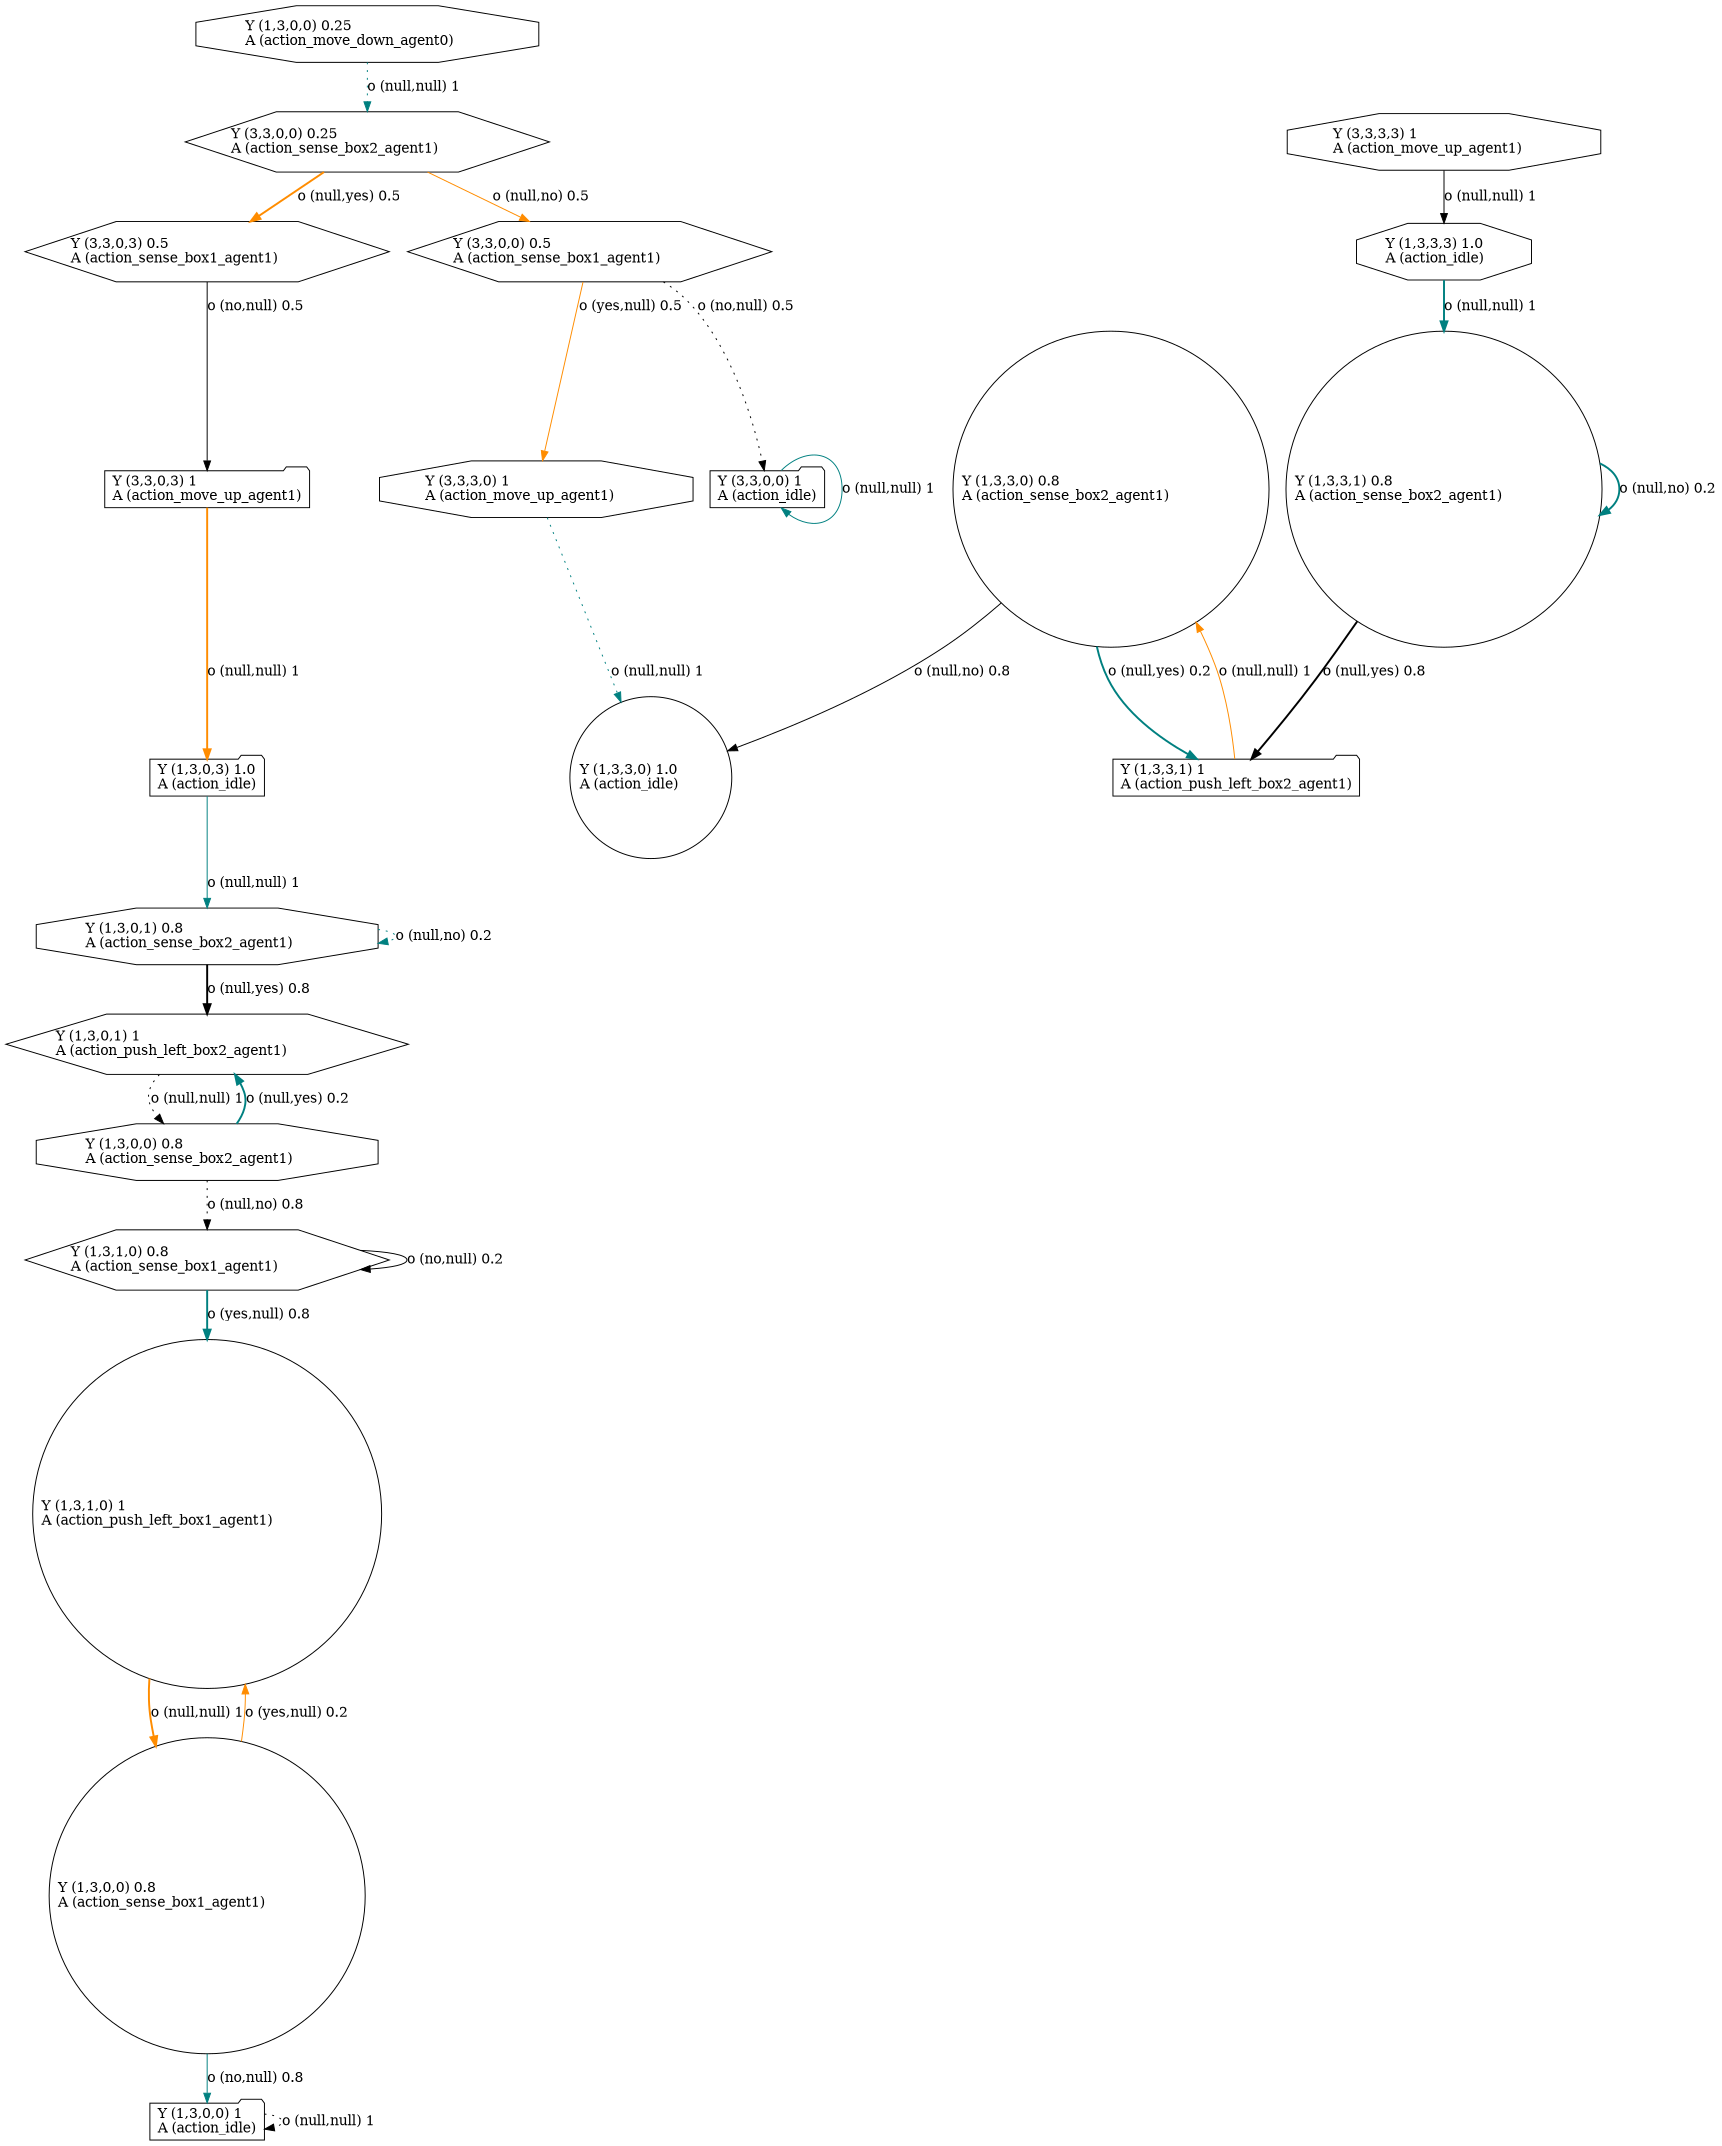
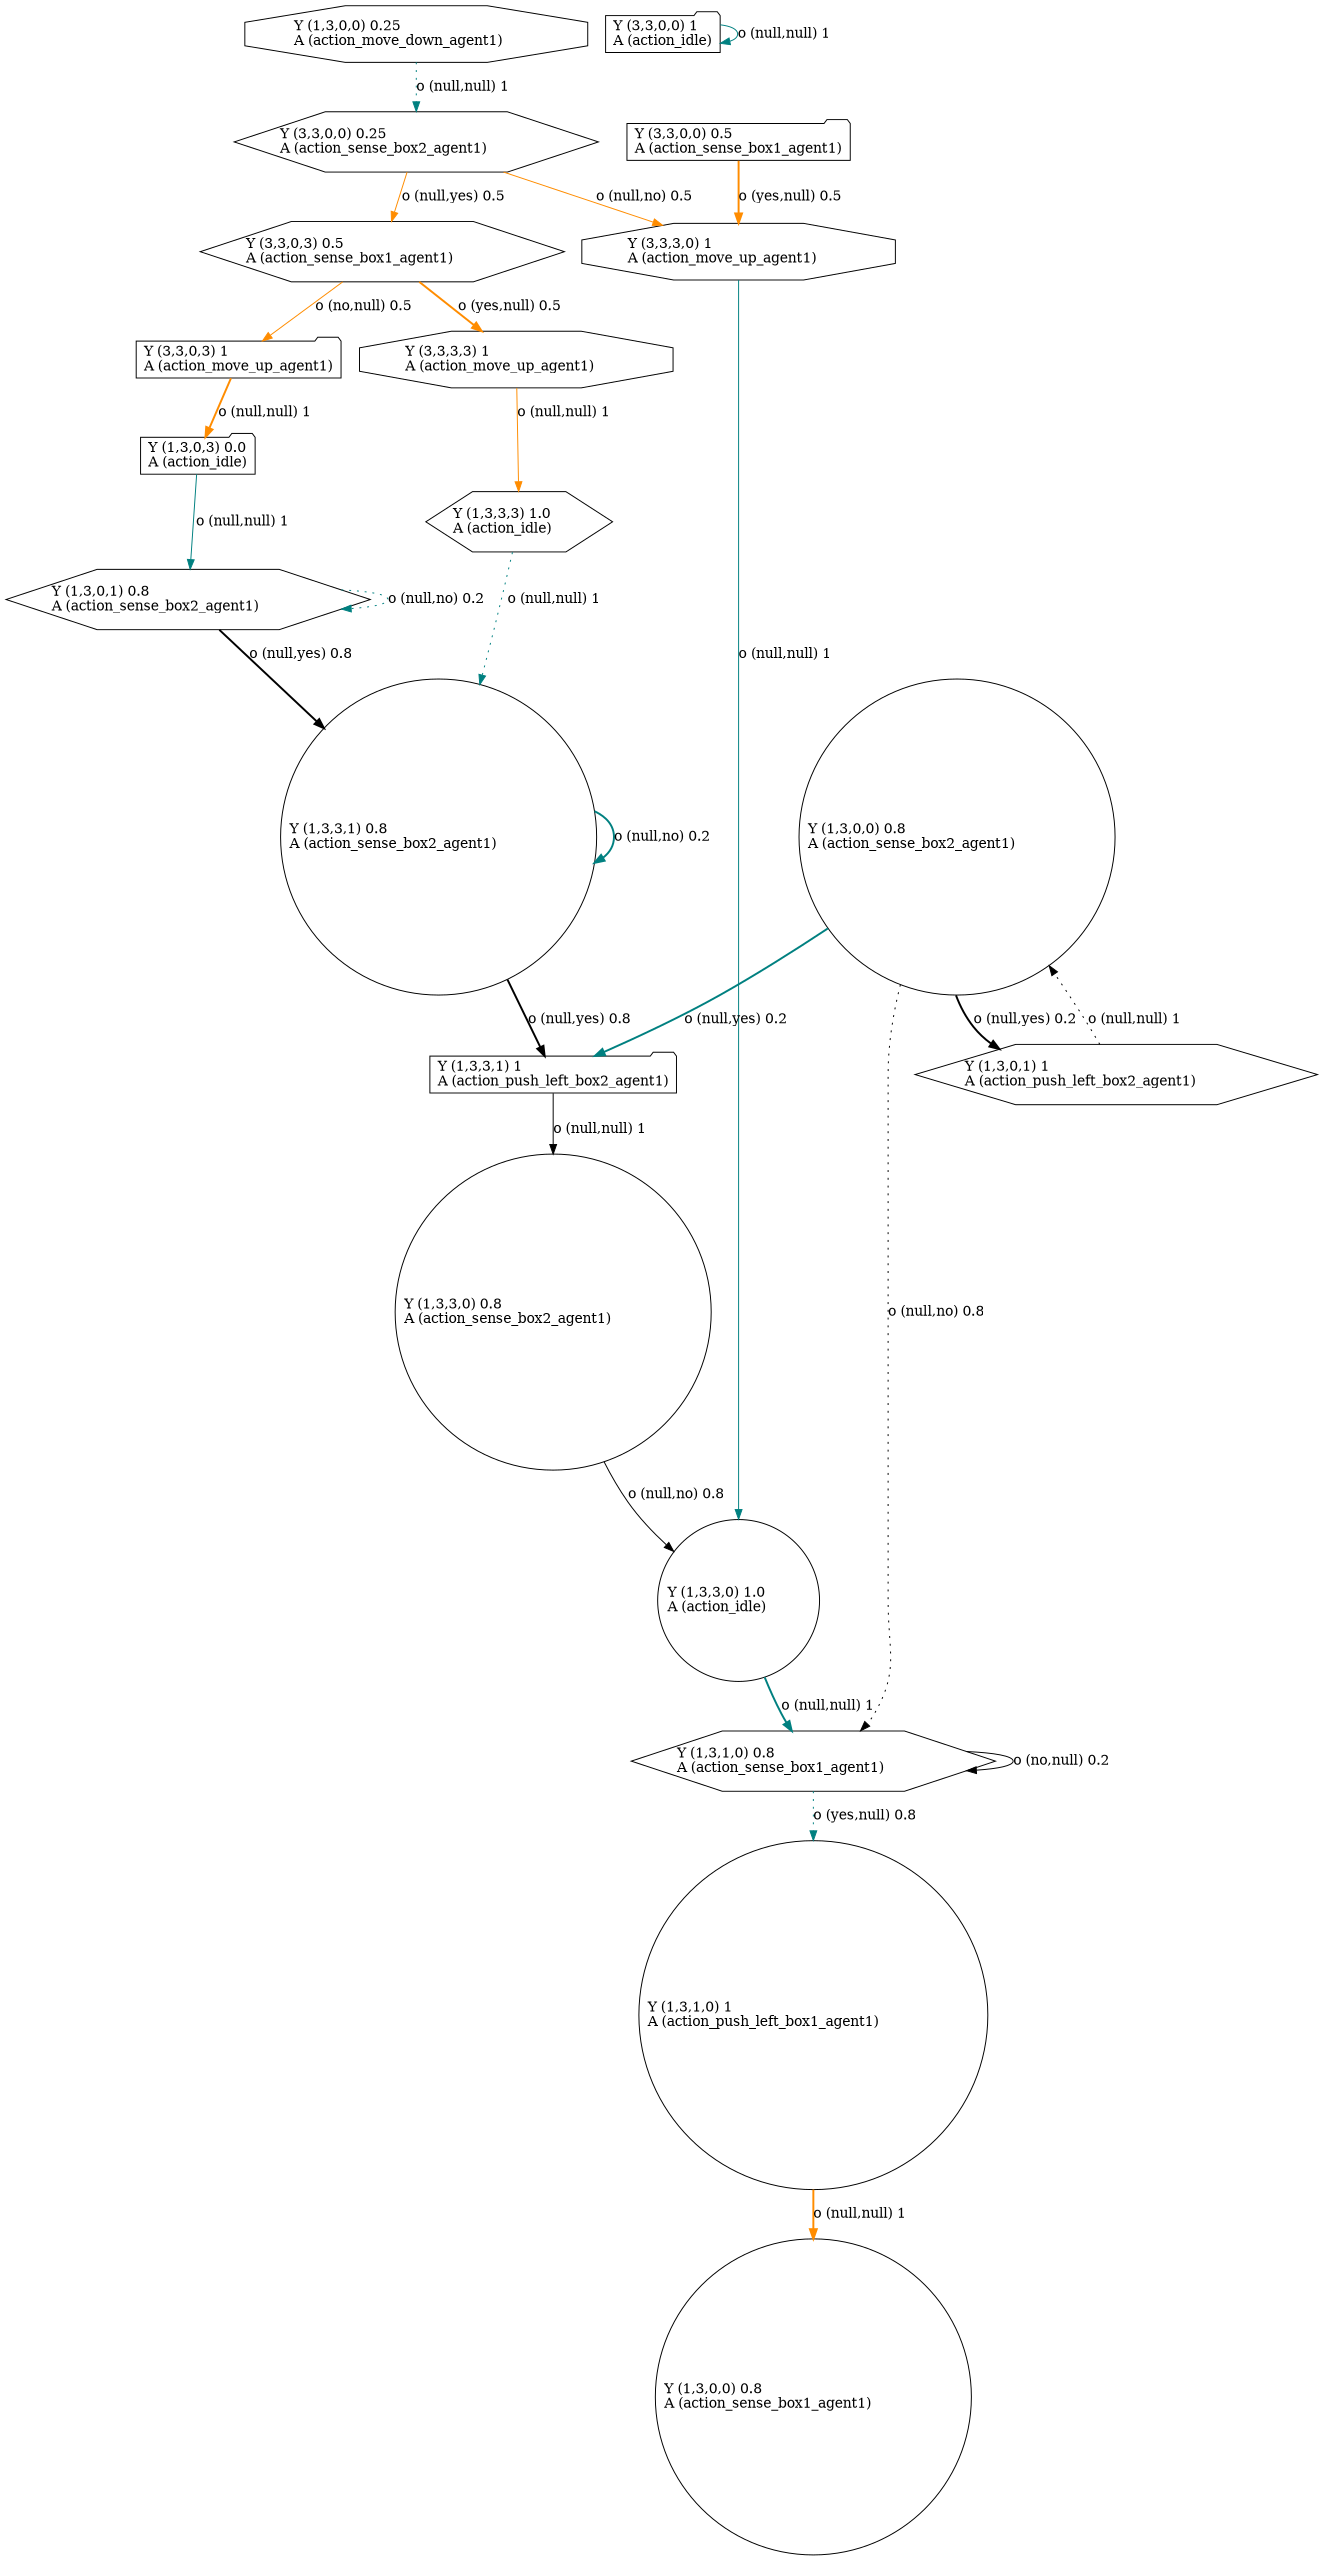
node "Y (1,3,0,0) 0.25 A (action_move_down_agent0)": label "Y (1,3,0,0) 0.25 A (action_move_down_agent0)" -> "Y (1,3,0,0) 0.25 A (action_move_down_agent1)"
edge "Y (3,3,3,3) 1 A (action_move_up_agent1)" -> "Y (1,3,3,3) 1.0 A (action_idle)": color black -> darkorange
edge "Y (3,3,0,0) 0.25 A (action_sense_box2_agent1)" -> "Y (3,3,0,3) 0.5 A (action_sense_box1_agent1)": style bold -> solid
edge "Y (3,3,0,0) 0.25 A (action_sense_box2_agent1)" -> "Y (3,3,0,0) 0.5 A (action_sense_box1_agent1)": now "Y (3,3,0,0) 0.25 A (action_sense_box2_agent1)" -> "Y (3,3,3,0) 1 A (action_move_up_agent1)"
node "Y (3,3,0,0) 0.5 A (action_sense_box1_agent1)": shape hexagon -> folder
node "Y (1,3,3,3) 1.0 A (action_idle)": shape octagon -> hexagon
edge "Y (1,3,3,3) 1.0 A (action_idle)" -> "Y (1,3,3,1) 0.8 A (action_sense_box2_agent1)": style bold -> dotted
edge "Y (3,3,0,3) 0.5 A (action_sense_box1_agent1)" -> "Y (3,3,3,3) 1 A (action_move_up_agent1)": added, label "o (yes,null) 0.5"
edge "Y (3,3,0,0) 0.5 A (action_sense_box1_agent1)" -> "Y (3,3,0,0) 1 A (action_idle)": removed, label "o (no,null) 0.5"
edge "Y (3,3,0,0) 0.5 A (action_sense_box1_agent1)" -> "Y (3,3,3,0) 1 A (action_move_up_agent1)": style solid -> bold
edge "Y (3,3,0,3) 0.5 A (action_sense_box1_agent1)" -> "Y (3,3,0,3) 1 A (action_move_up_agent1)": color black -> darkorange
edge "Y (3,3,3,0) 1 A (action_move_up_agent1)" -> "Y (1,3,3,0) 1.0 A (action_idle)": style dotted -> solid
edge "Y (1,3,3,1) 1 A (action_push_left_box2_agent1)" -> "Y (1,3,3,0) 0.8 A (action_sense_box2_agent1)": color darkorange -> black
edge "Y (1,3,3,0) 0.8 A (action_sense_box2_agent1)" -> "Y (1,3,3,1) 1 A (action_push_left_box2_agent1)": now "Y (1,3,0,0) 0.8 A (action_sense_box2_agent1)" -> "Y (1,3,3,1) 1 A (action_push_left_box2_agent1)"
node "Y (1,3,0,3) 1.0 A (action_idle)": label "Y (1,3,0,3) 1.0 A (action_idle)" -> "Y (1,3,0,3) 0.0 A (action_idle)"
node "Y (1,3,0,1) 0.8 A (action_sense_box2_agent1)": shape octagon -> hexagon
edge "Y (1,3,0,1) 0.8 A (action_sense_box2_agent1)" -> "Y (1,3,0,1) 1 A (action_push_left_box2_agent1)": now "Y (1,3,0,1) 0.8 A (action_sense_box2_agent1)" -> "Y (1,3,3,1) 0.8 A (action_sense_box2_agent1)"
edge "Y (1,3,0,0) 0.8 A (action_sense_box2_agent1)" -> "Y (1,3,0,1) 1 A (action_push_left_box2_agent1)": color teal -> black
node "Y (1,3,0,0) 0.8 A (action_sense_box2_agent1)": shape octagon -> circle
edge "Y (1,3,1,0) 0.8 A (action_sense_box1_agent1)" -> "Y (1,3,1,0) 1 A (action_push_left_box1_agent1)": style bold -> dotted
edge "Y (1,3,3,0) 1.0 A (action_idle)" -> "Y (1,3,1,0) 0.8 A (action_sense_box1_agent1)": added, label "o (null,null) 1"
edge "Y (1,3,0,0) 0.8 A (action_sense_box1_agent1)" -> "Y (1,3,1,0) 1 A (action_push_left_box1_agent1)": removed, label "o (yes,null) 0.2"
node "Y (1,3,0,0) 1 A (action_idle)": removed
